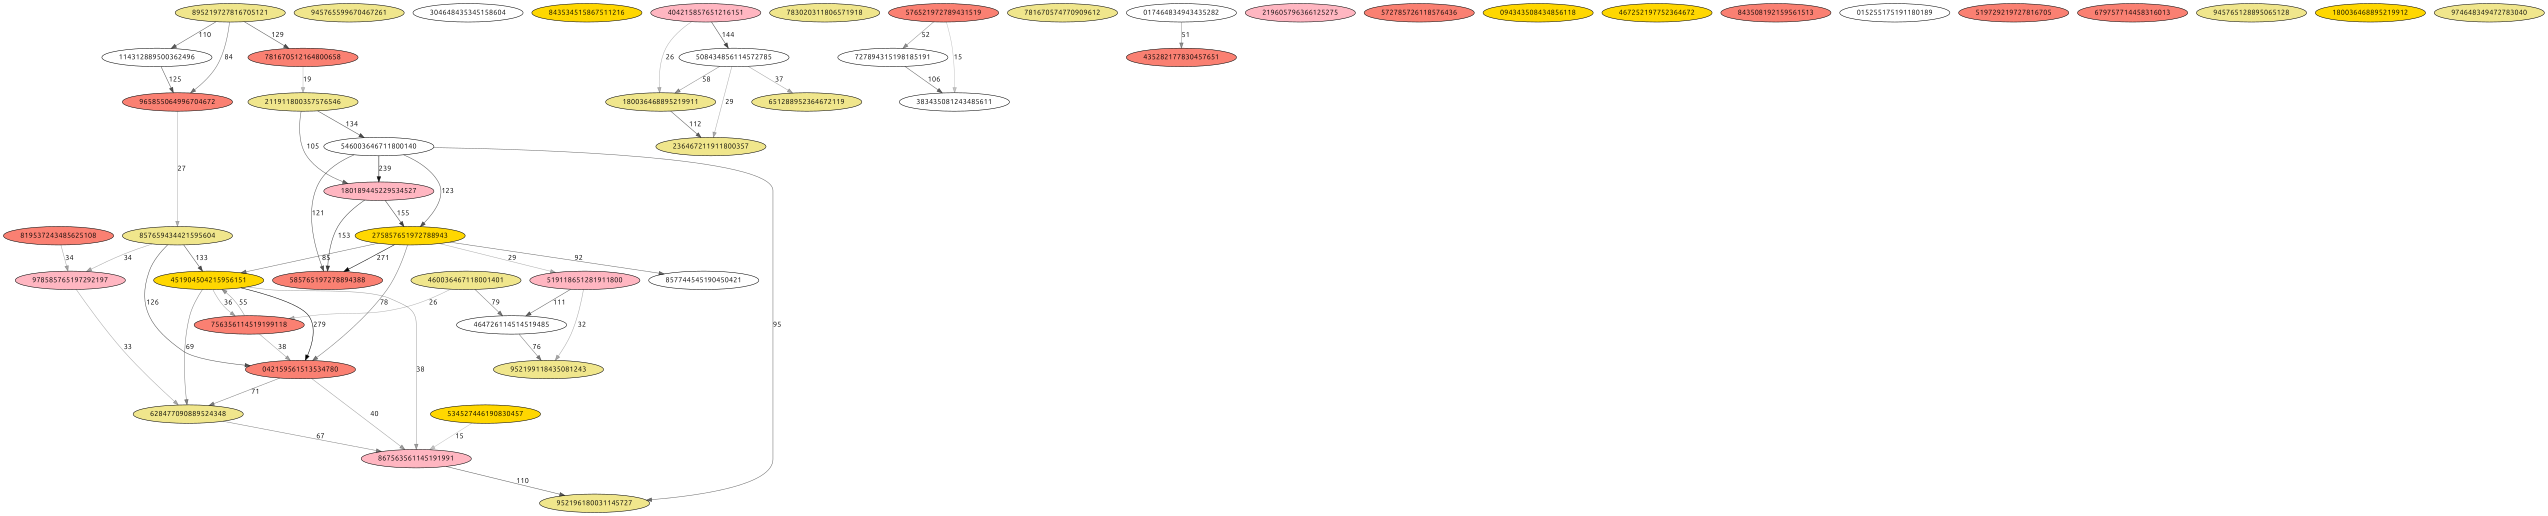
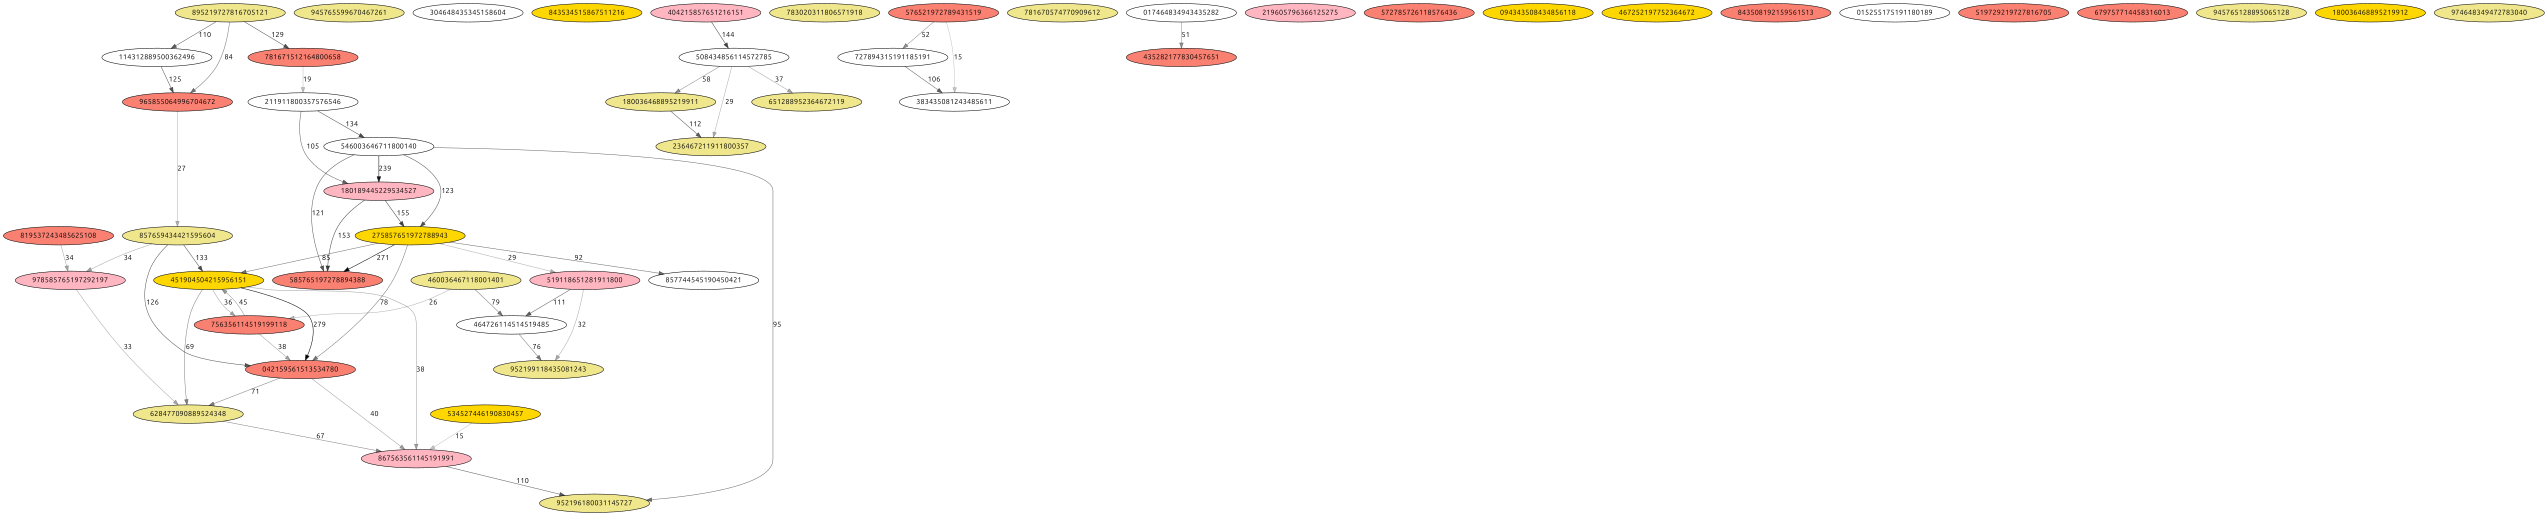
edge "404215857651216151" -> "180036468895219911": removed, label "26"
node "781670512164800658": label "781670512164800658" -> "781671512164800658"
node "727894315198185191": label "727894315198185191" -> "727894315191185191"
node "211911800357576546": fillcolor khaki -> white
edge "756356114519199118" -> "451904504215956151": label "55" -> "45"
